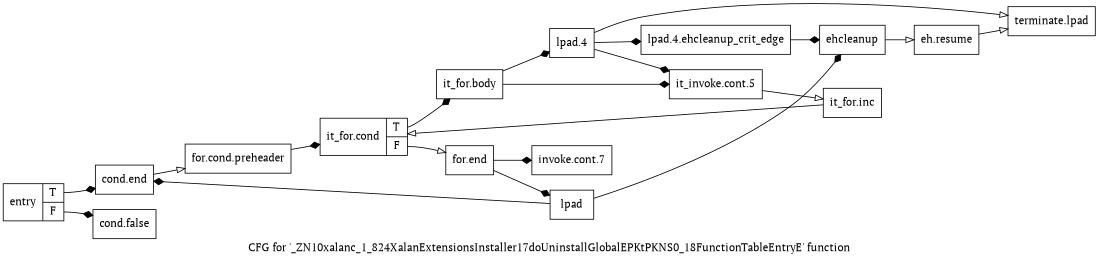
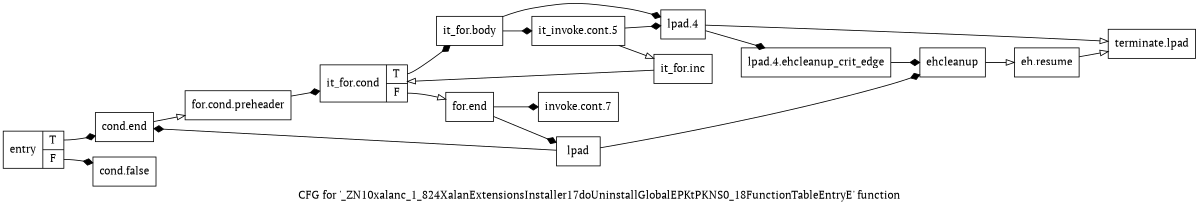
edge "lpad.4" -> "it_invoke.cont.5": reversed
